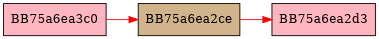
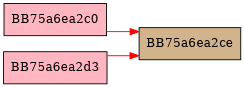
node "BB75a6ea3c0": label "BB75a6ea3c0" -> "BB75a6ea2c0"
edge "BB75a6ea2ce" -> "BB75a6ea2d3": reversed
